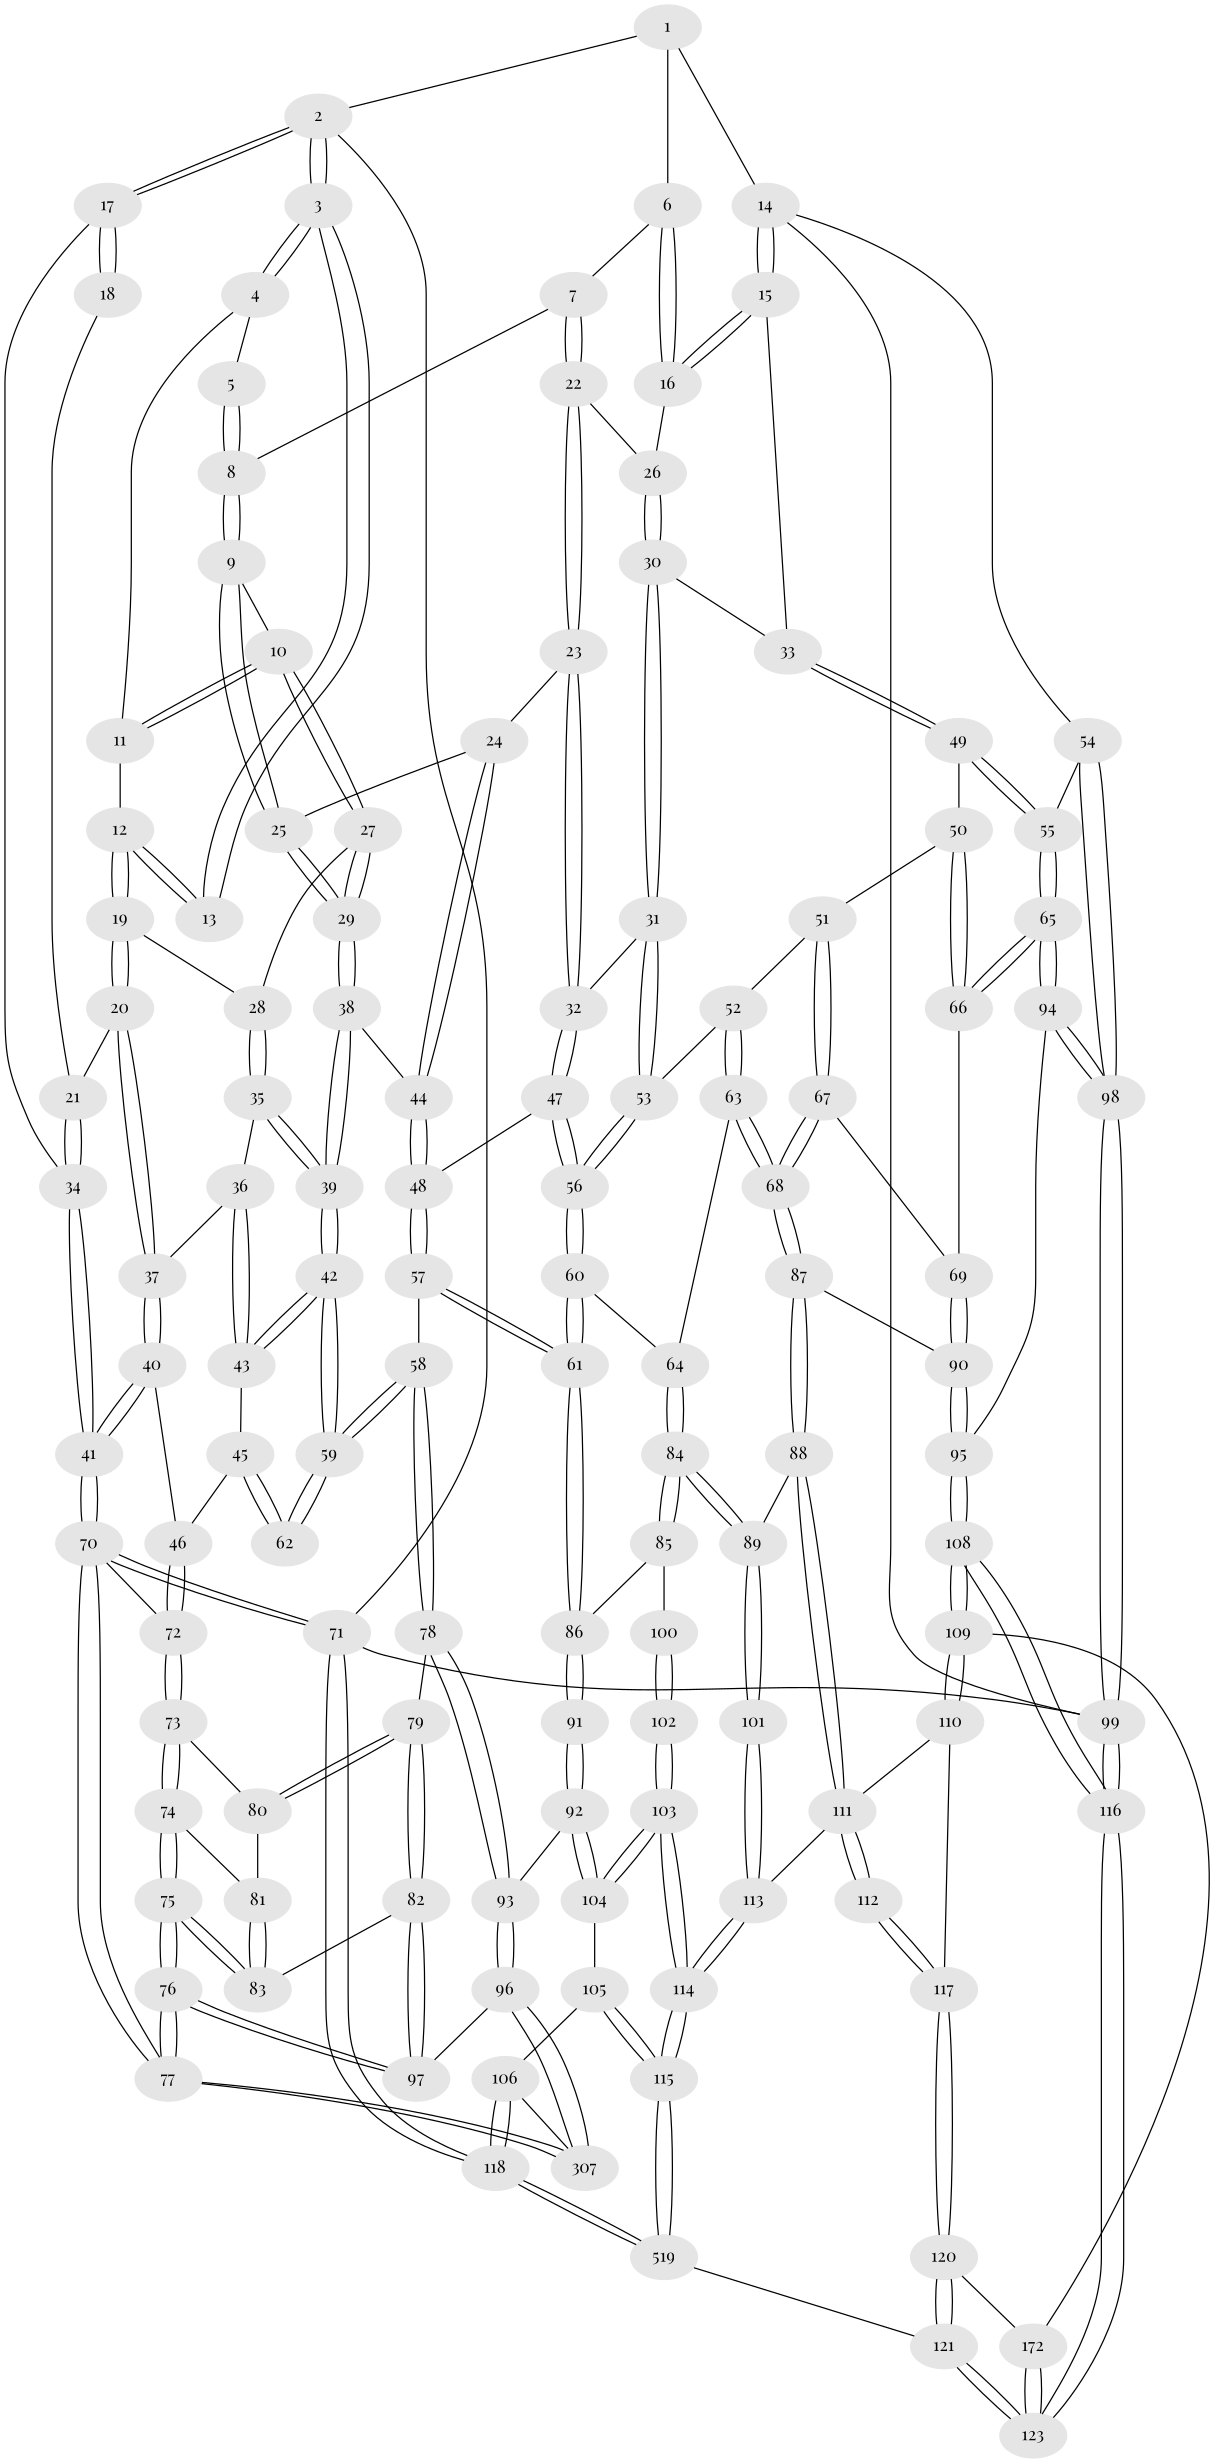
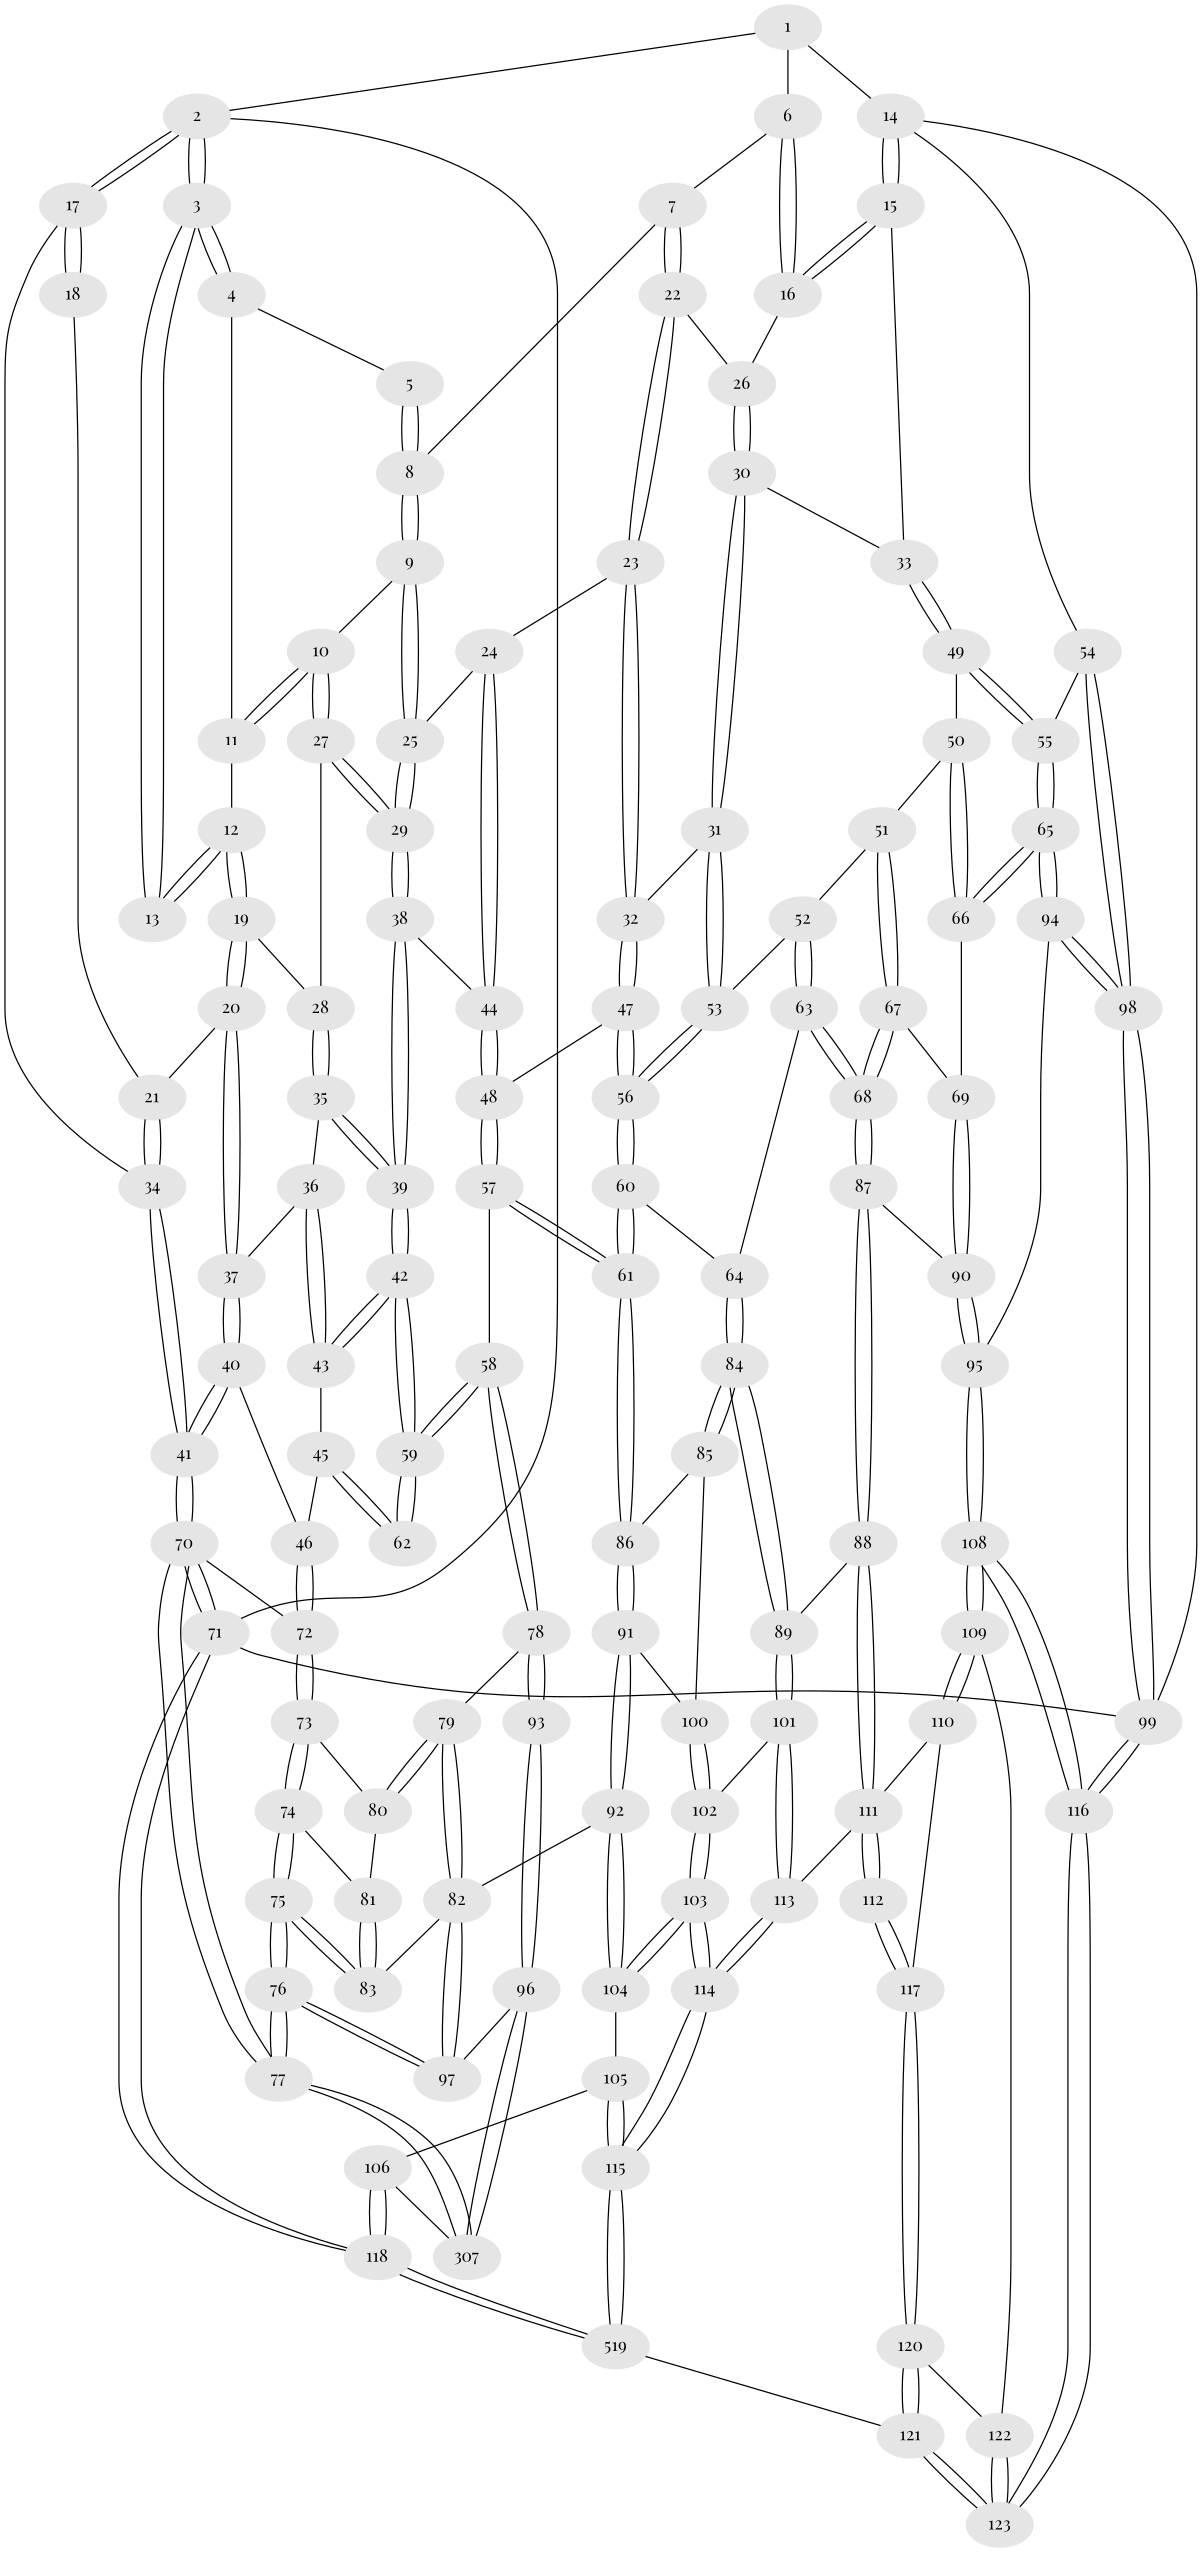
edge "91" -- "100": added
edge "101" -- "102": added
edge "92" -- "93": now "92" -- "82"
node "172": label "172" -> "122"
